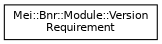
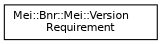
node "Mei::Bnr::Module::Version Requirement": label "Mei::Bnr::Module::Version Requirement" -> "Mei::Bnr::Mei::Version Requirement"
